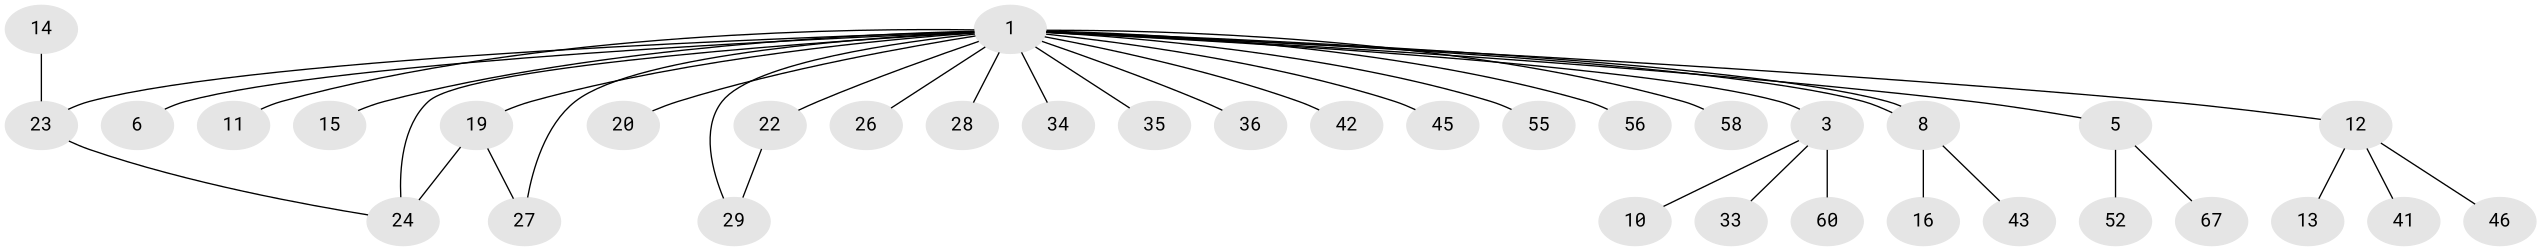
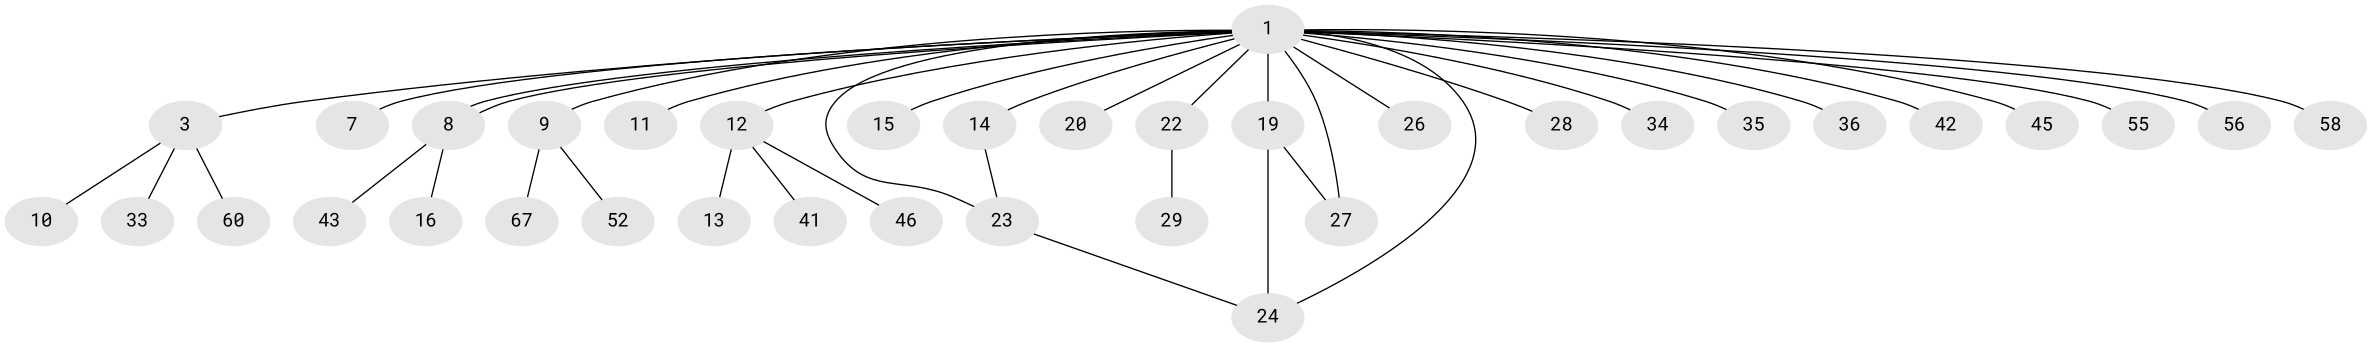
edge "1" -- "29": now "1" -- "14"
node "6": label "6" -> "7"
node "5": label "5" -> "9"
